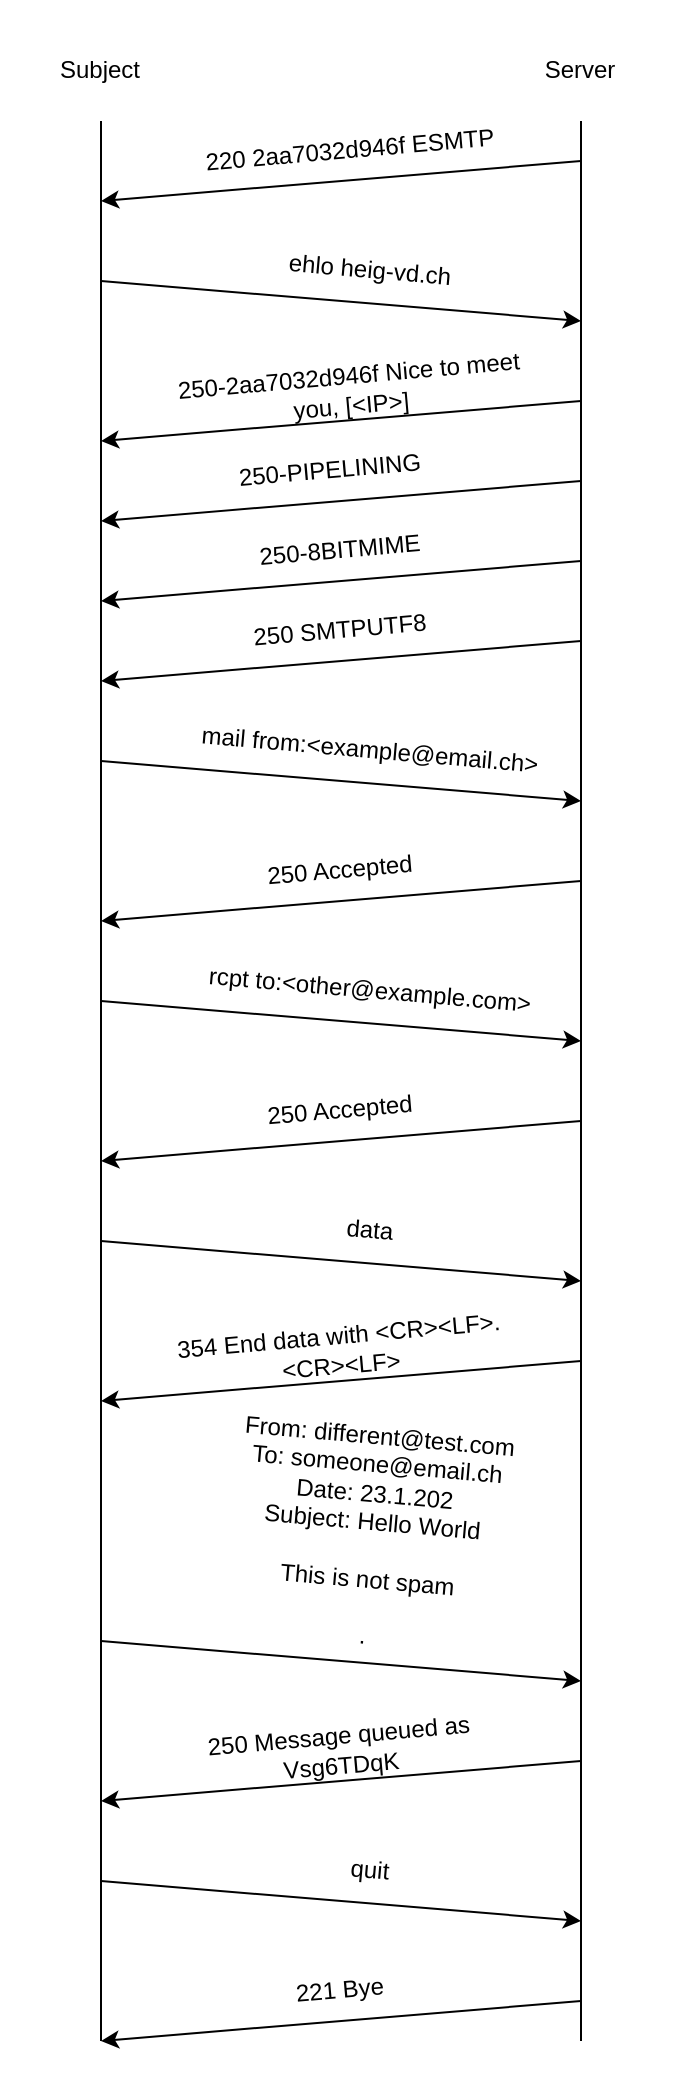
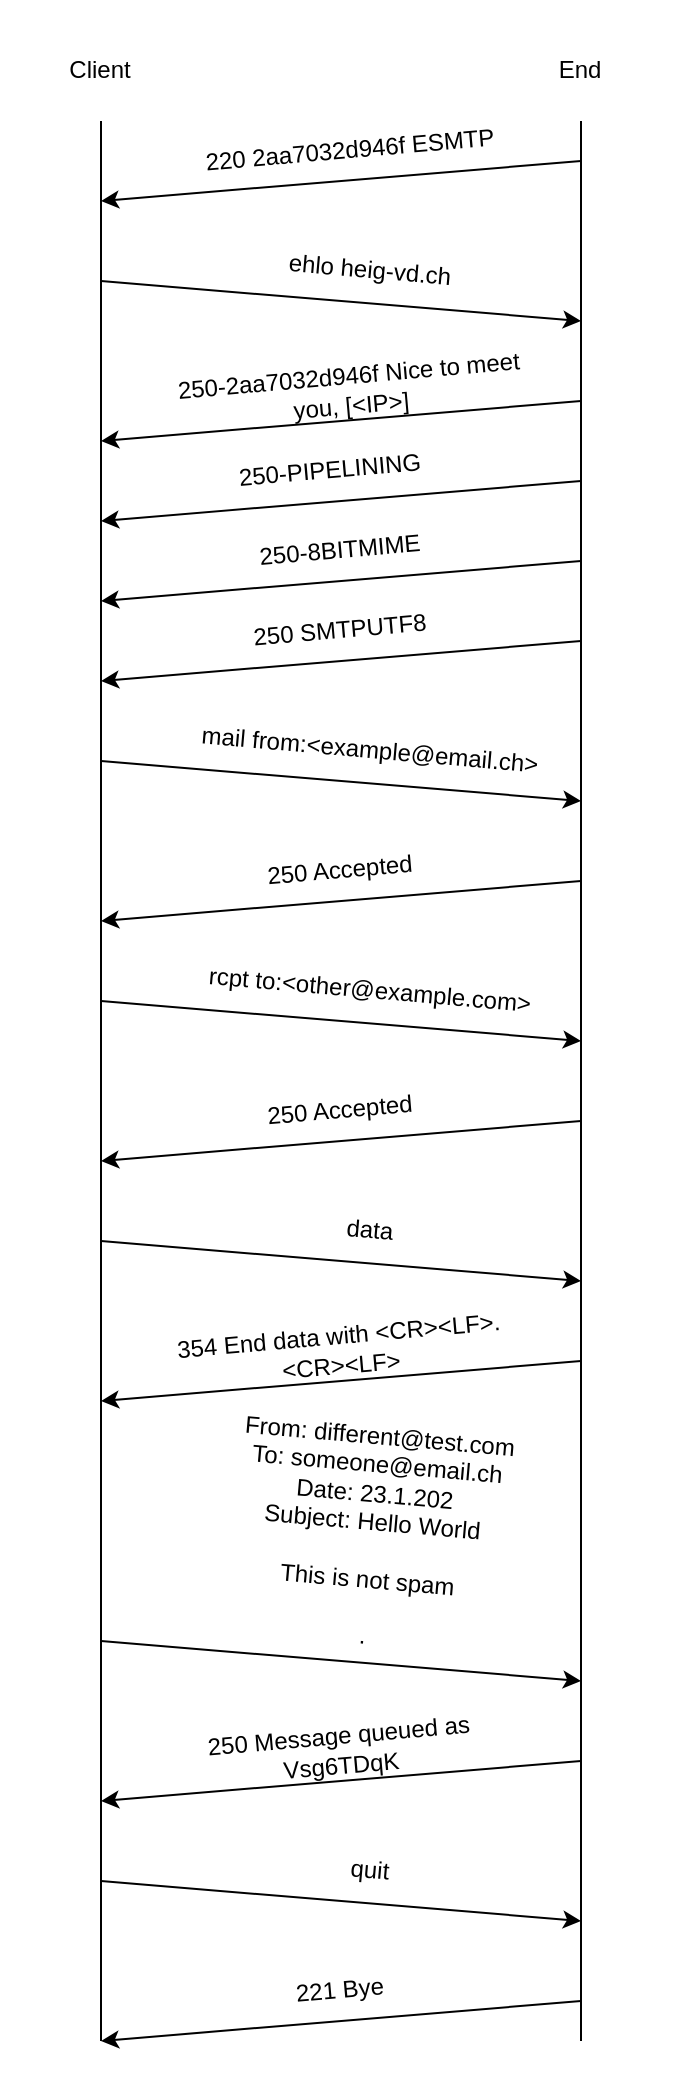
node "Subject": label "Subject" -> "Client"
node "Server": label "Server" -> "End"
